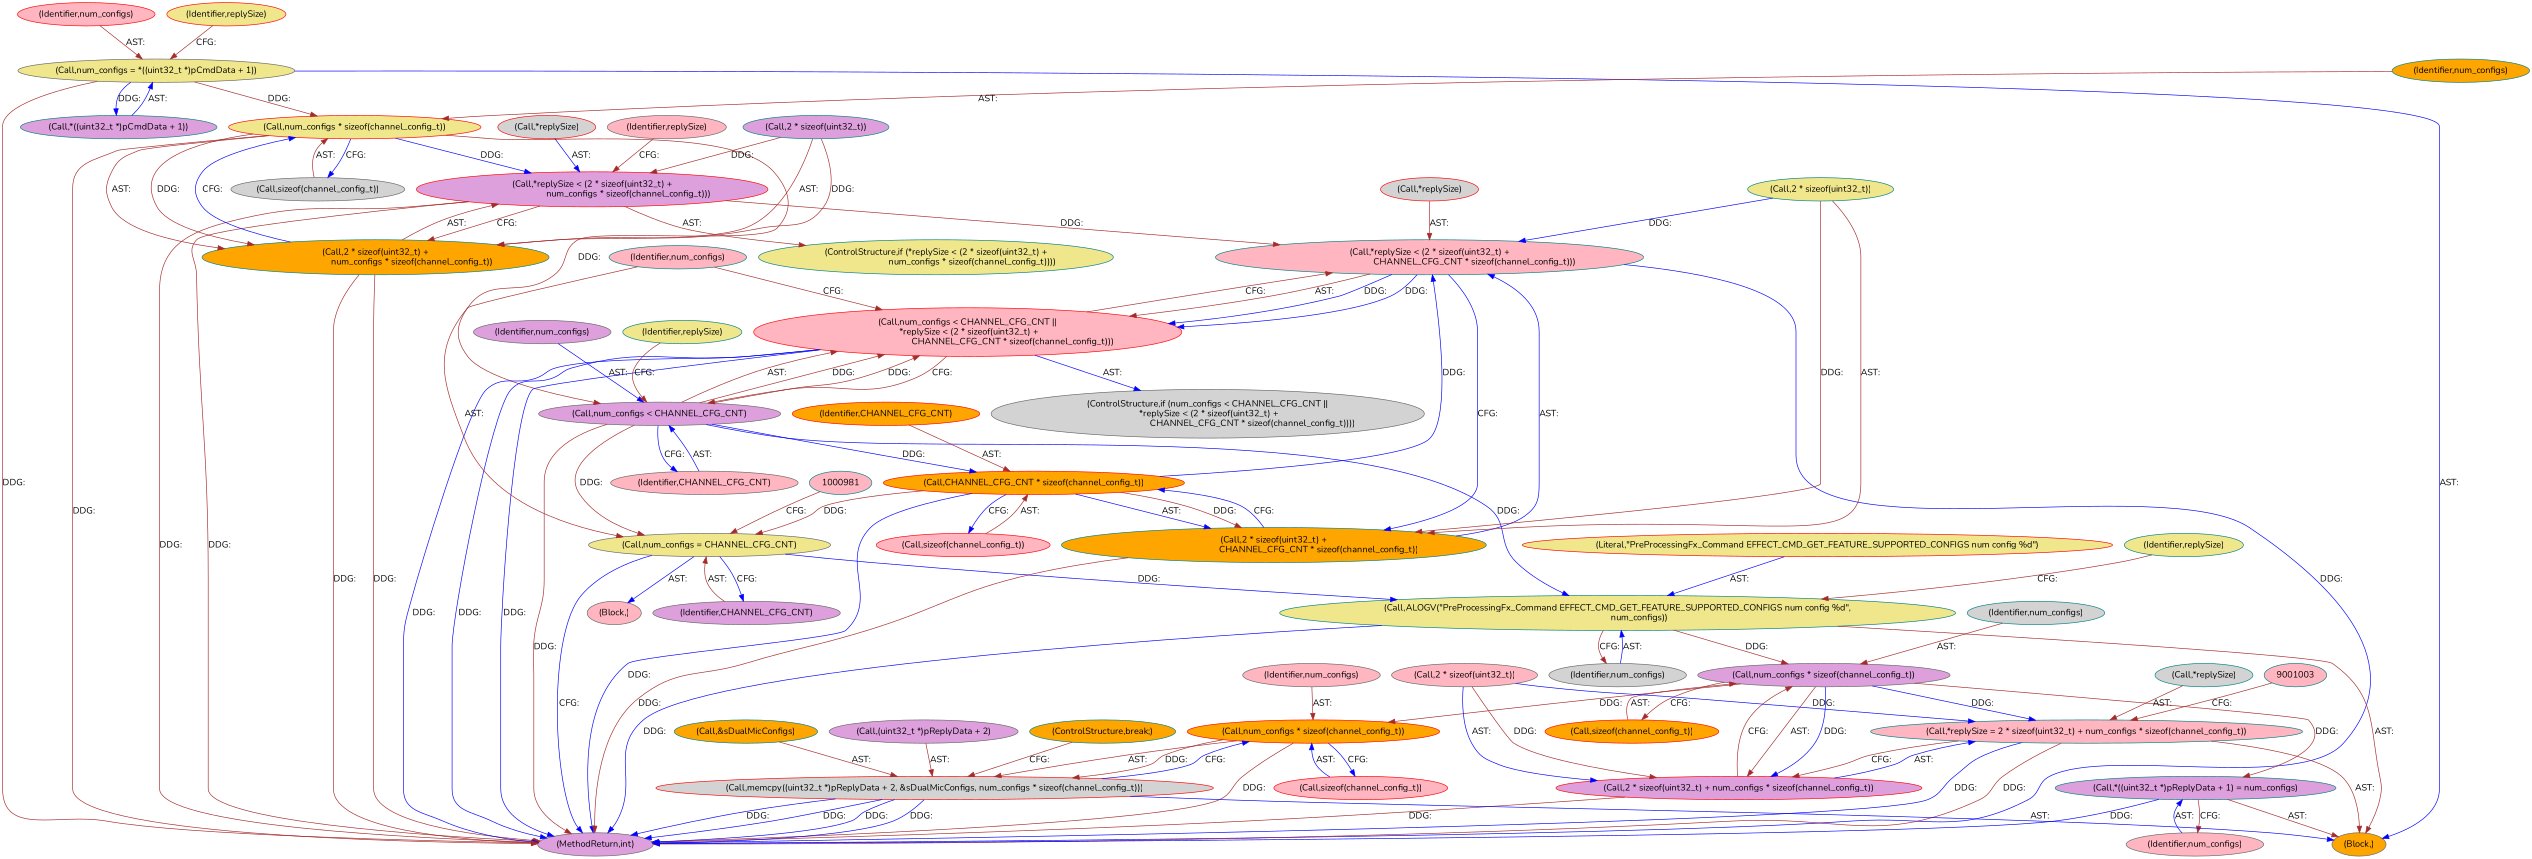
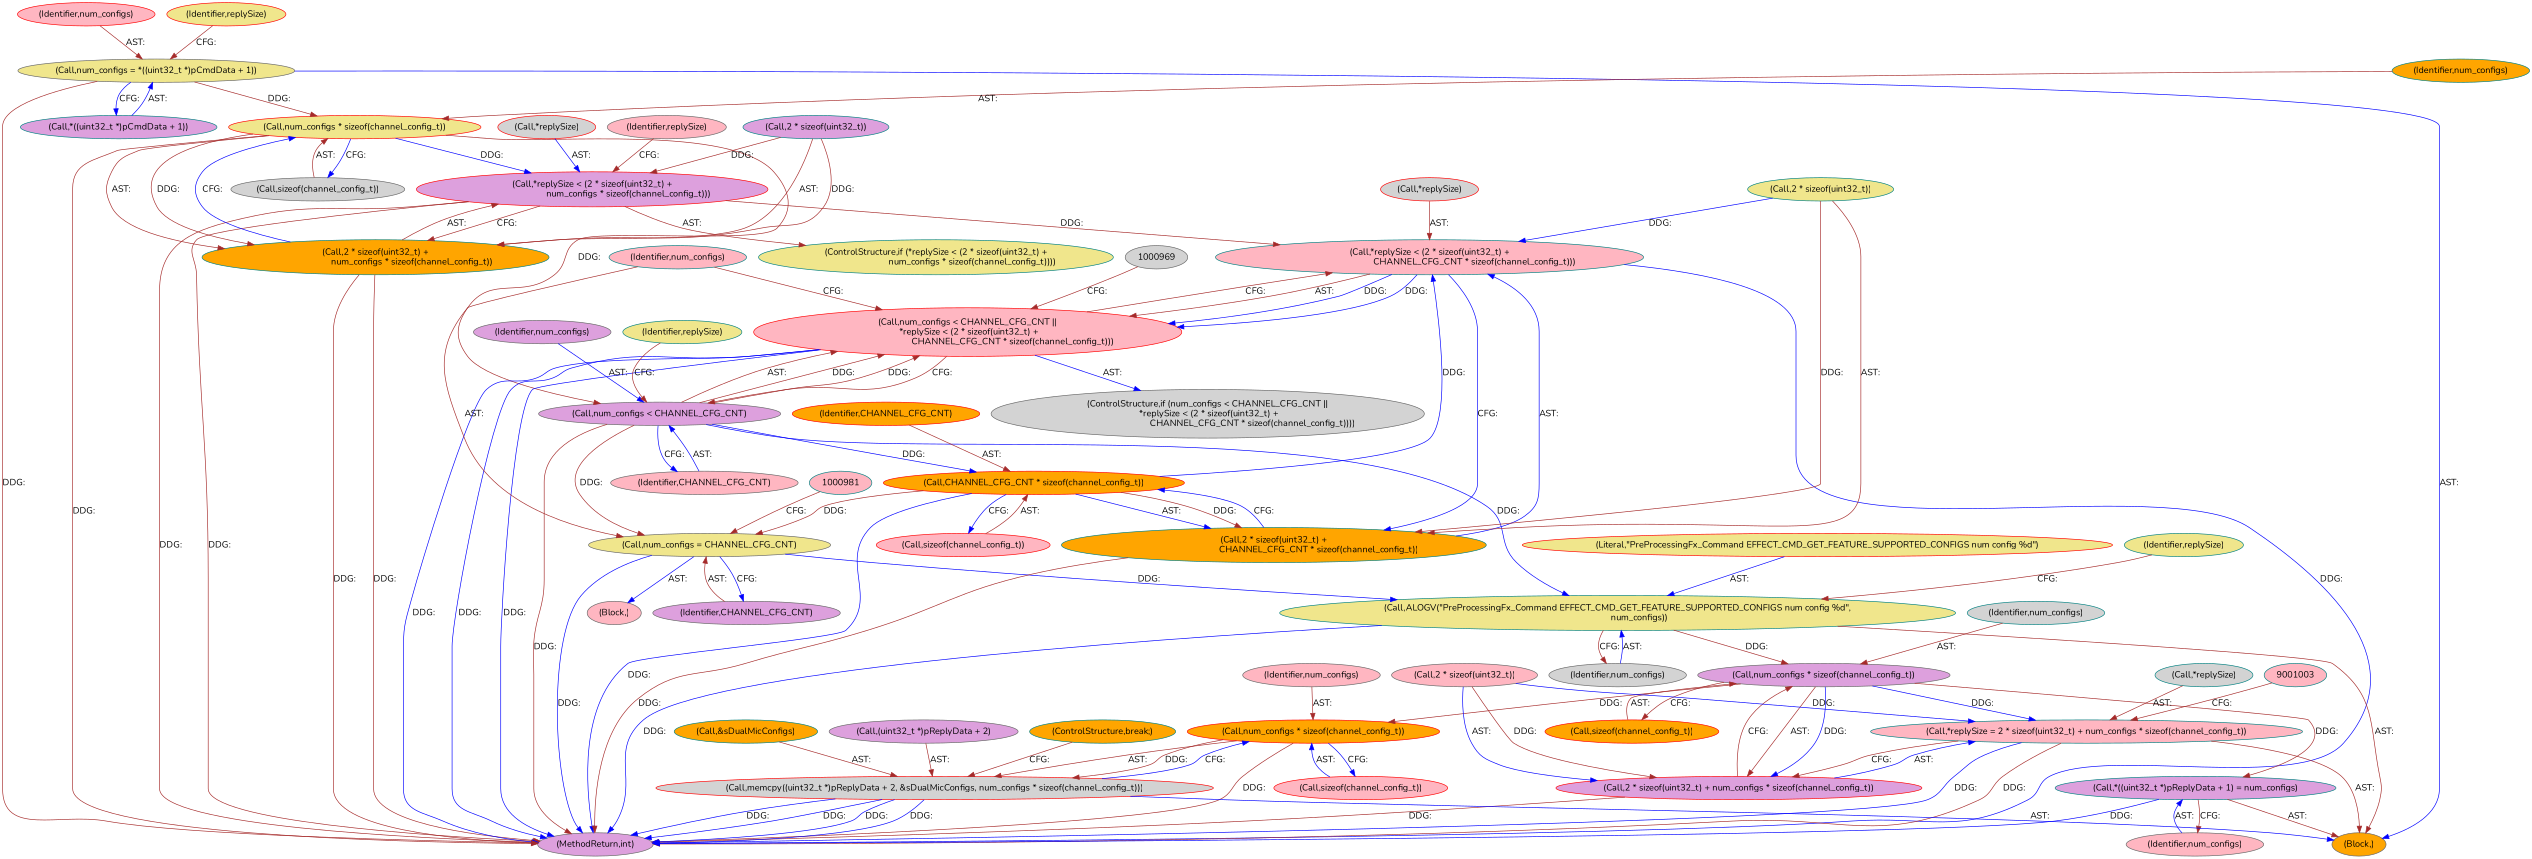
edge "(Call,num_configs = *((uint32_t *)pCmdData + 1))" -> "(Call,*((uint32_t *)pCmdData + 1))": label "DDG: " -> "CFG: "
node "1000969": added
edge "(Call,num_configs = CHANNEL_CFG_CNT)" -> "(MethodReturn,int)": label "CFG: " -> "DDG: "
